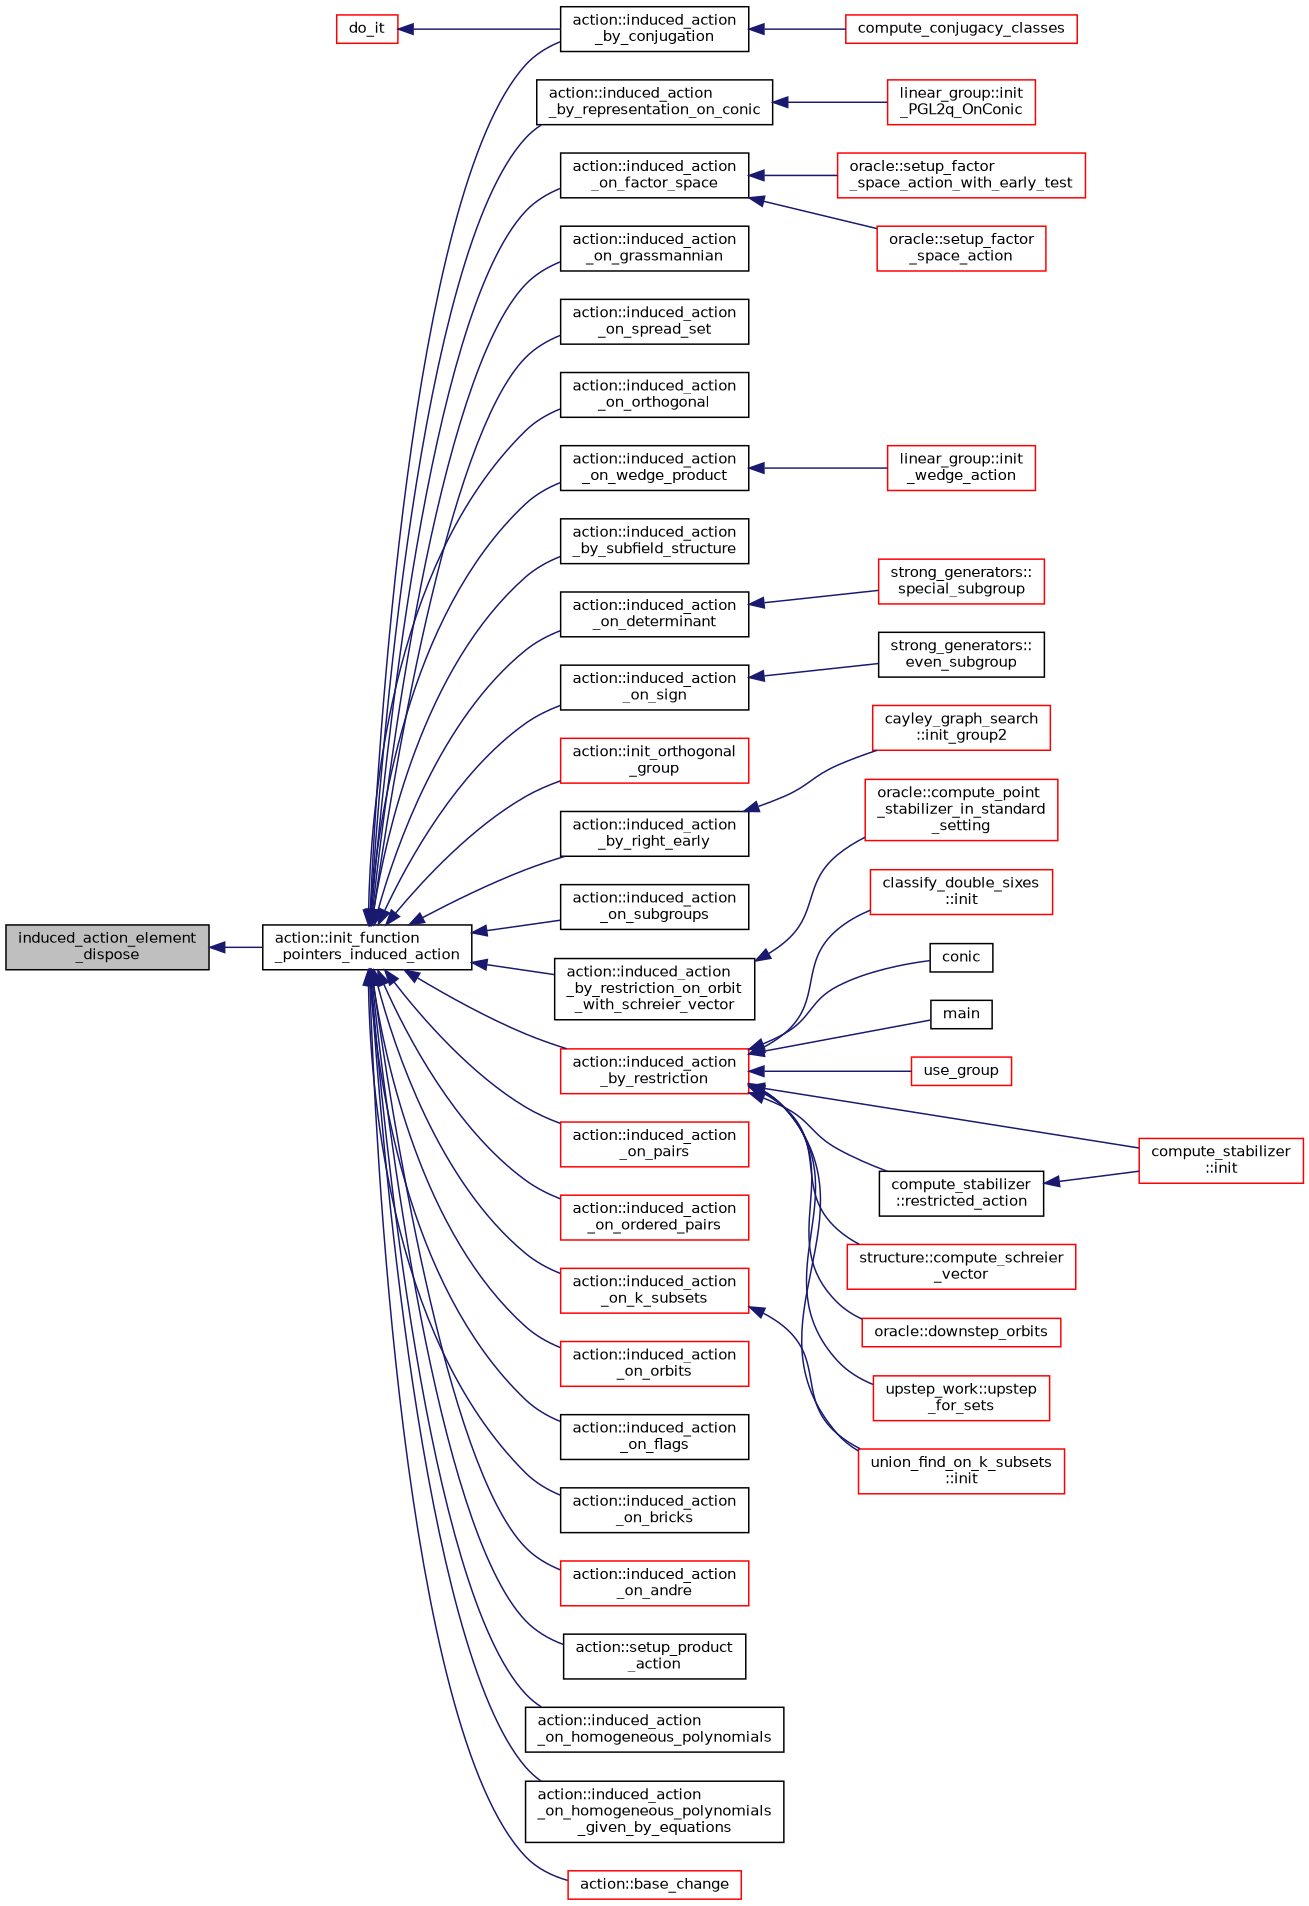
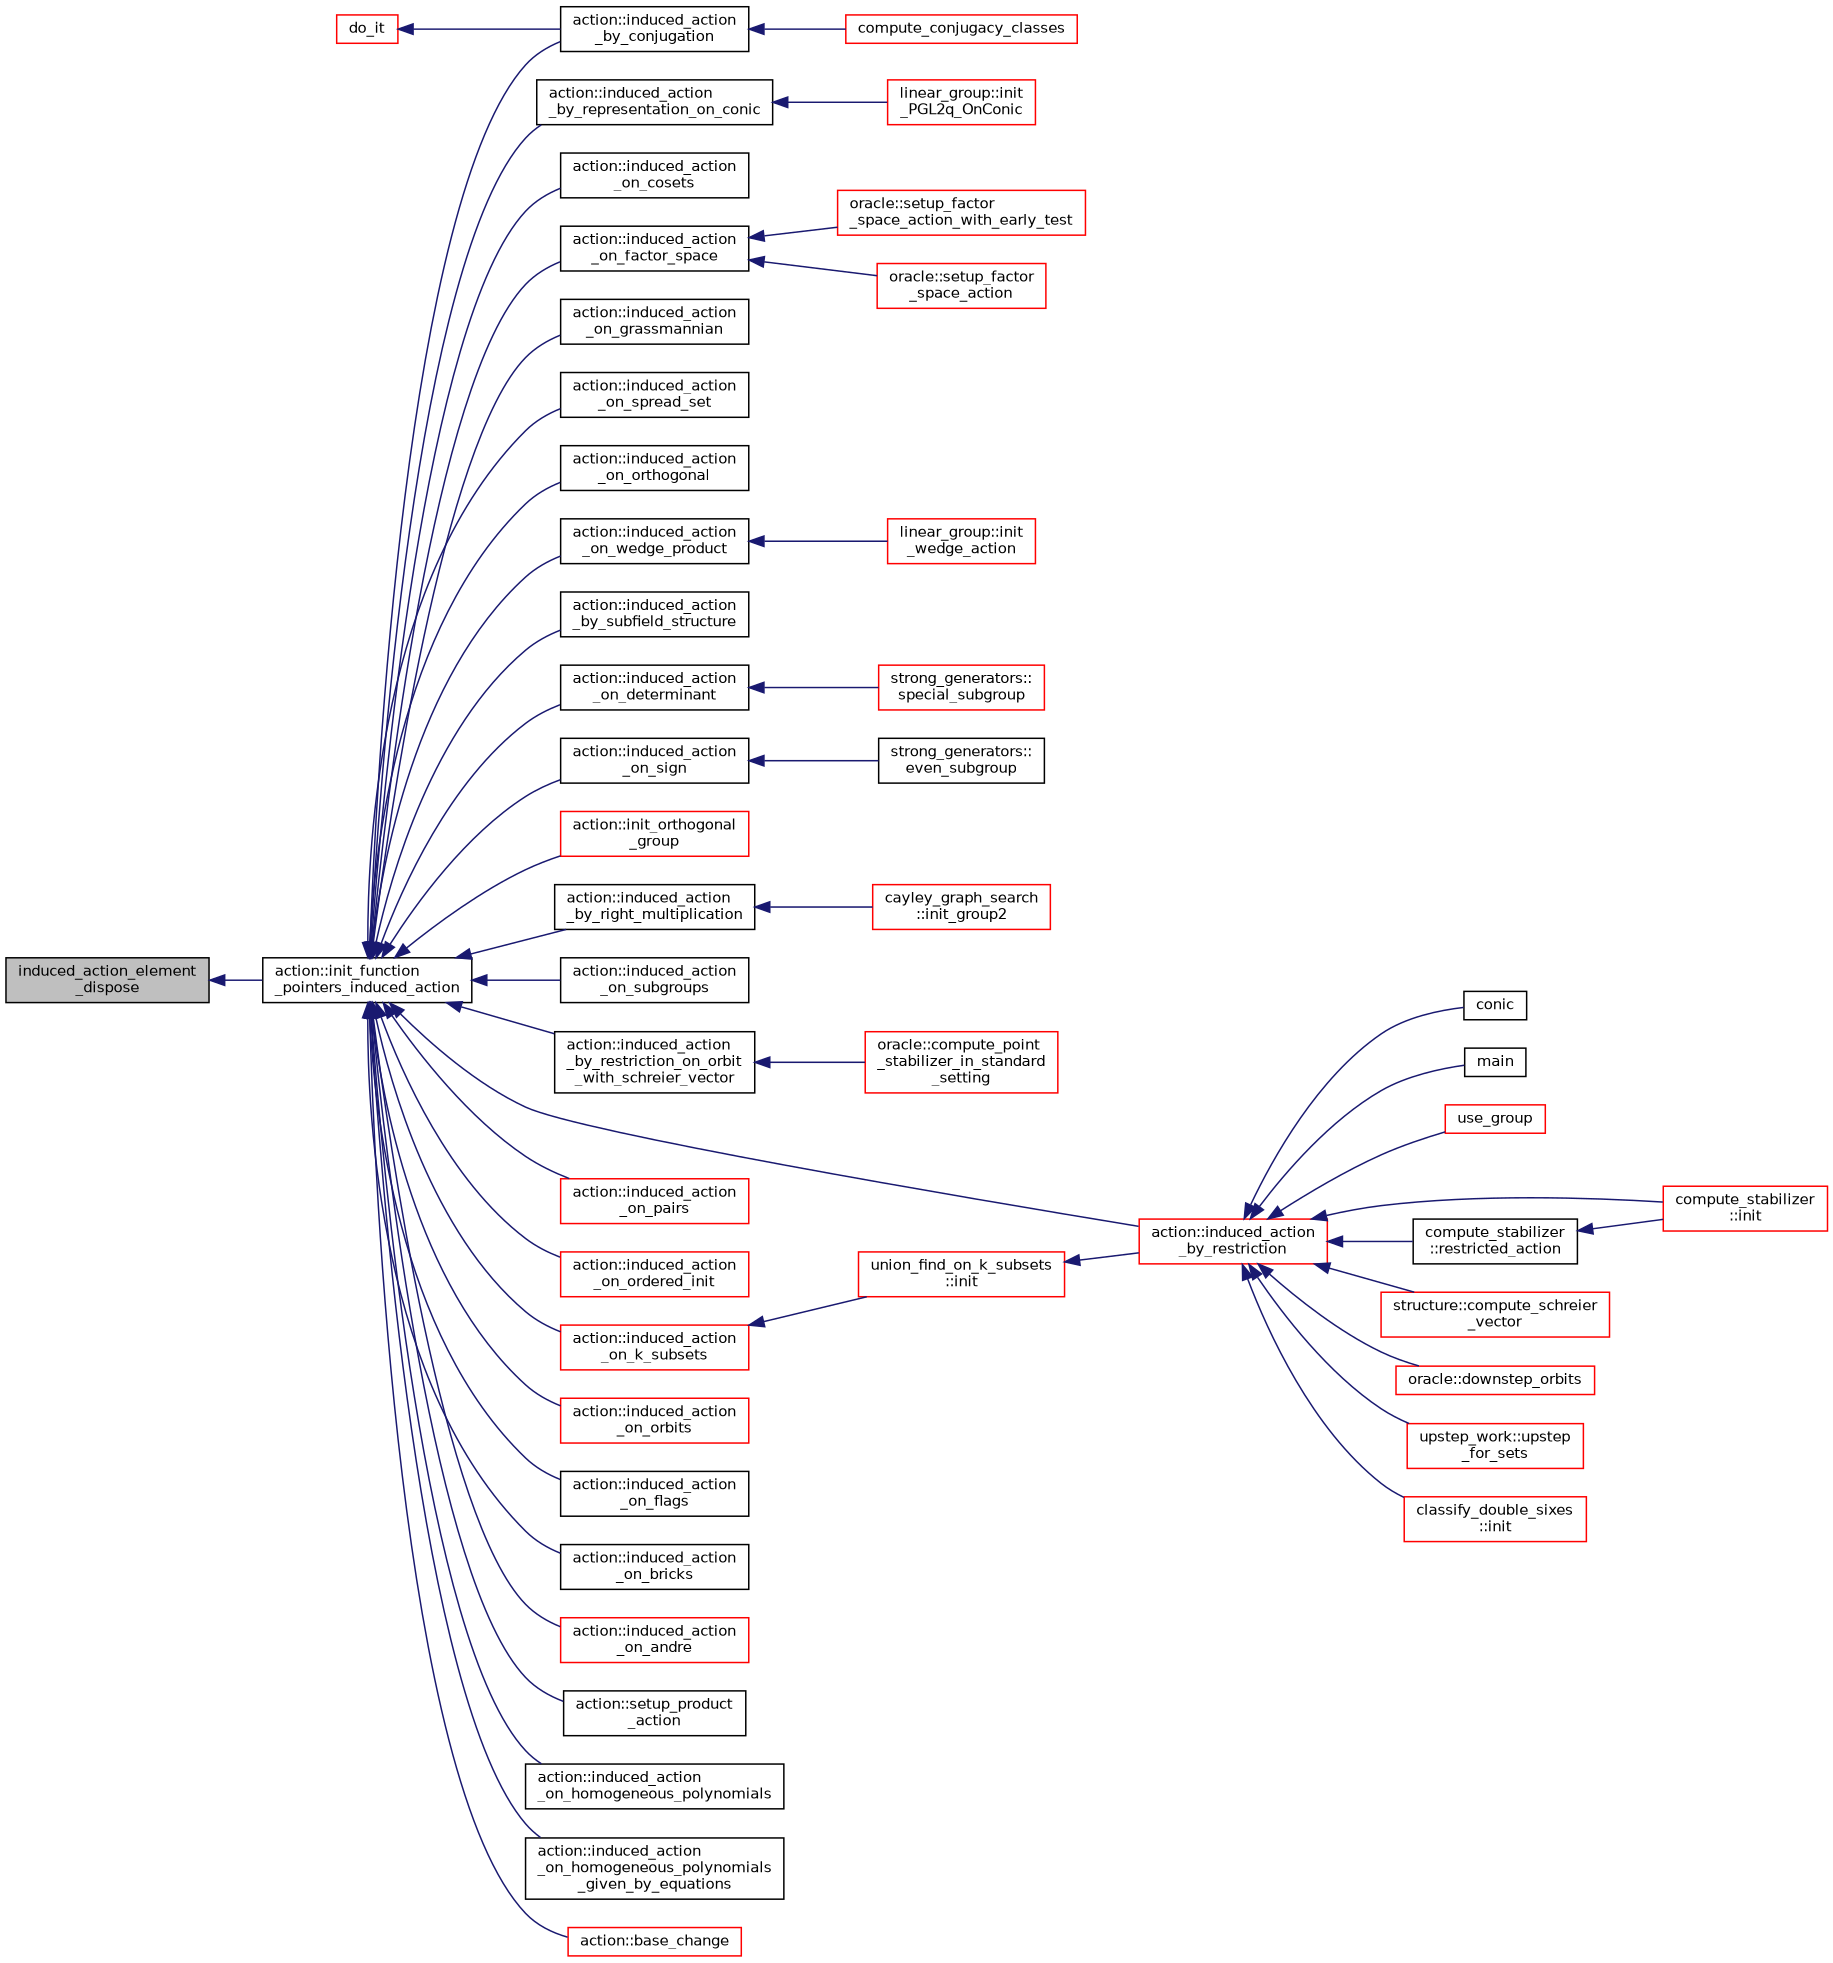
node "action::induced_action _on_cosets": added
node "action::induced_action _by_right_early": label "action::induced_action _by_right_early" -> "action::induced_action _by_right_multiplication"
node "action::induced_action _on_ordered_pairs": label "action::induced_action _on_ordered_pairs" -> "action::induced_action _on_ordered_init"
edge "union_find_on_k_subsets ::init" -> "action::induced_action _by_restriction": reversed
